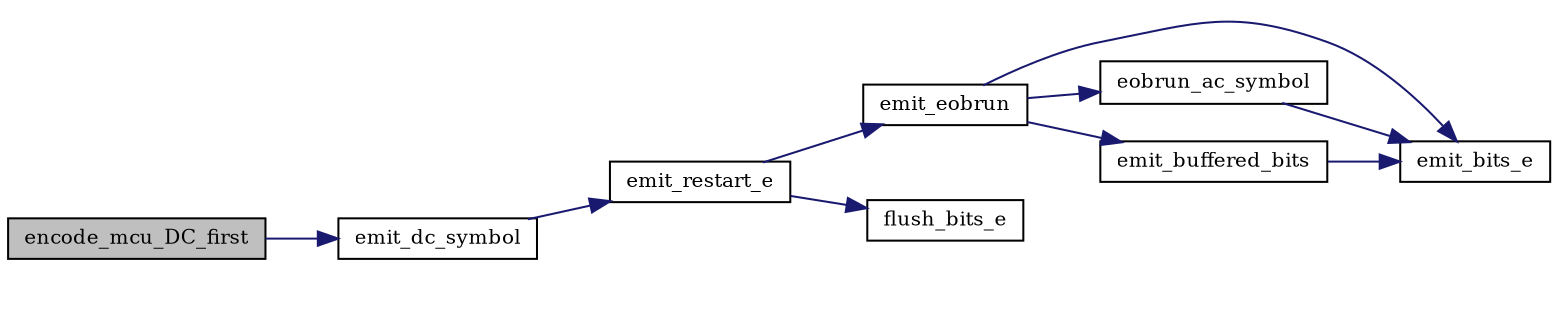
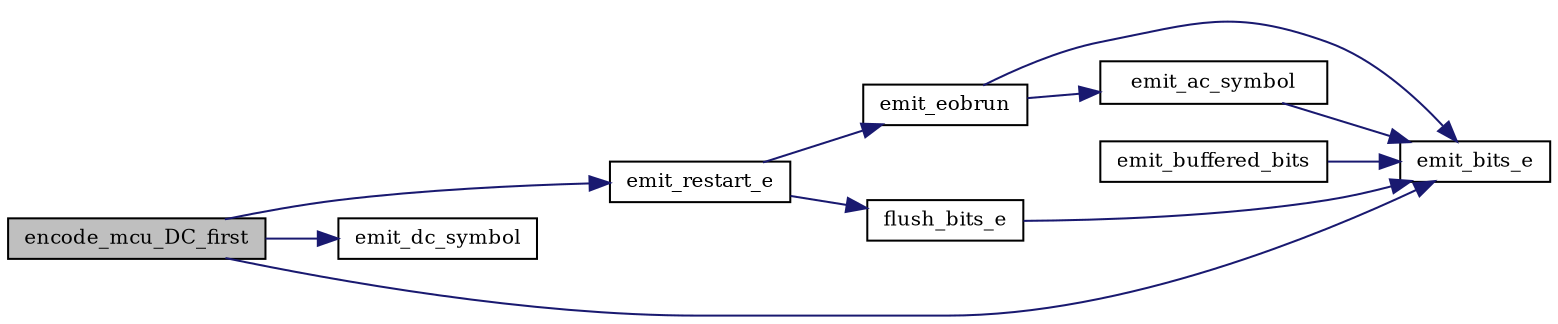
node "eobrun_ac_symbol": label "eobrun_ac_symbol" -> "emit_ac_symbol"
edge "emit_eobrun" -> "emit_buffered_bits": removed
edge "emit_dc_symbol" -> "emit_restart_e": now "encode_mcu_DC_first" -> "emit_restart_e"
edge "flush_bits_e" -> "emit_bits_e": added
edge "encode_mcu_DC_first" -> "emit_bits_e": added
